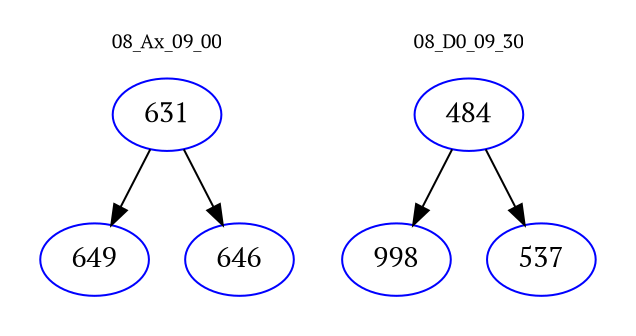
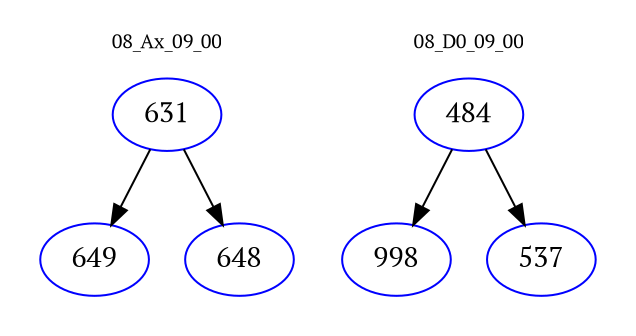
cluster "08_D0_09_30": label "08_D0_09_30" -> "08_D0_09_00"
node "646": label "646" -> "648"
